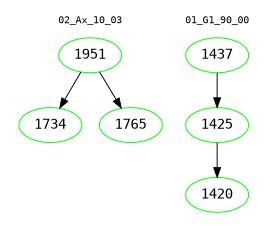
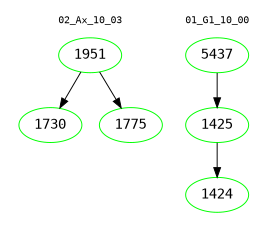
cluster "01_G1_90_00": label "01_G1_90_00" -> "01_G1_10_00"
node "1437": label "1437" -> "5437"
node "1734": label "1734" -> "1730"
node "1765": label "1765" -> "1775"
node "1420": label "1420" -> "1424"
